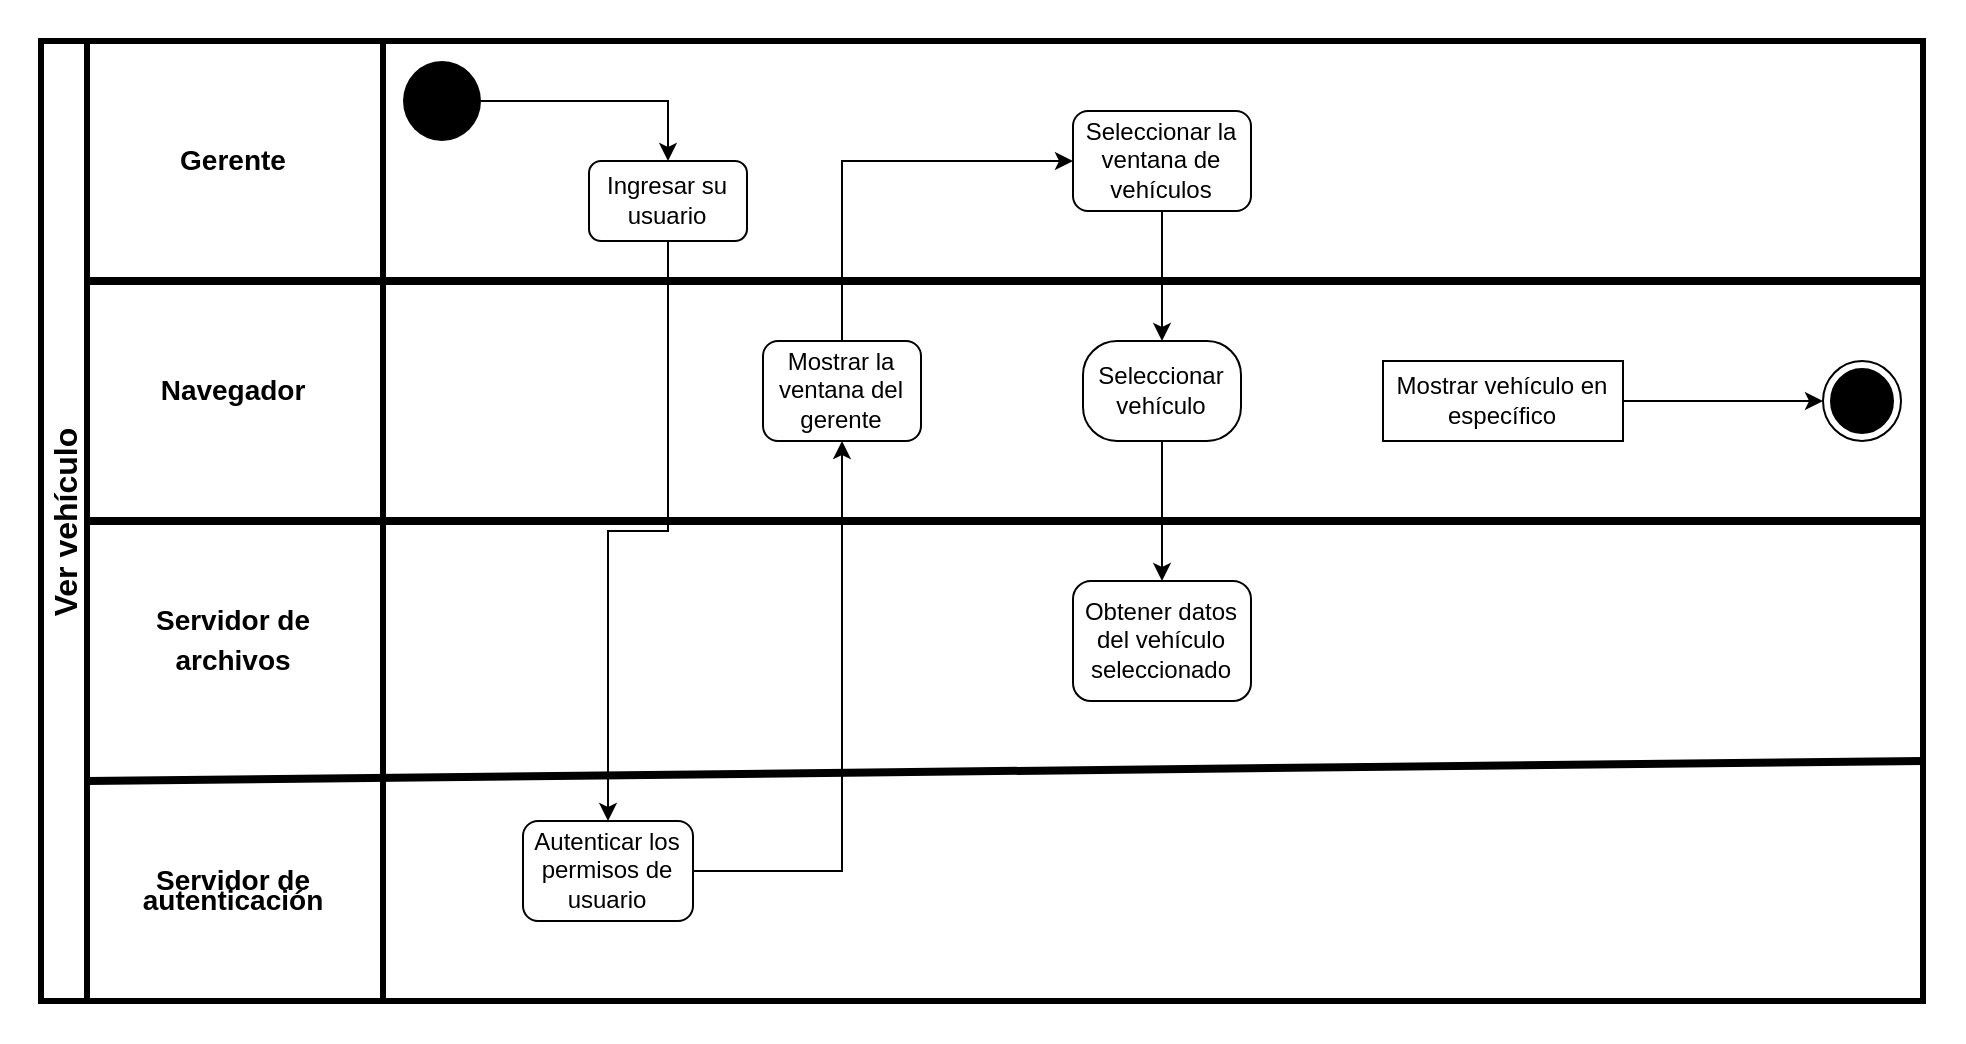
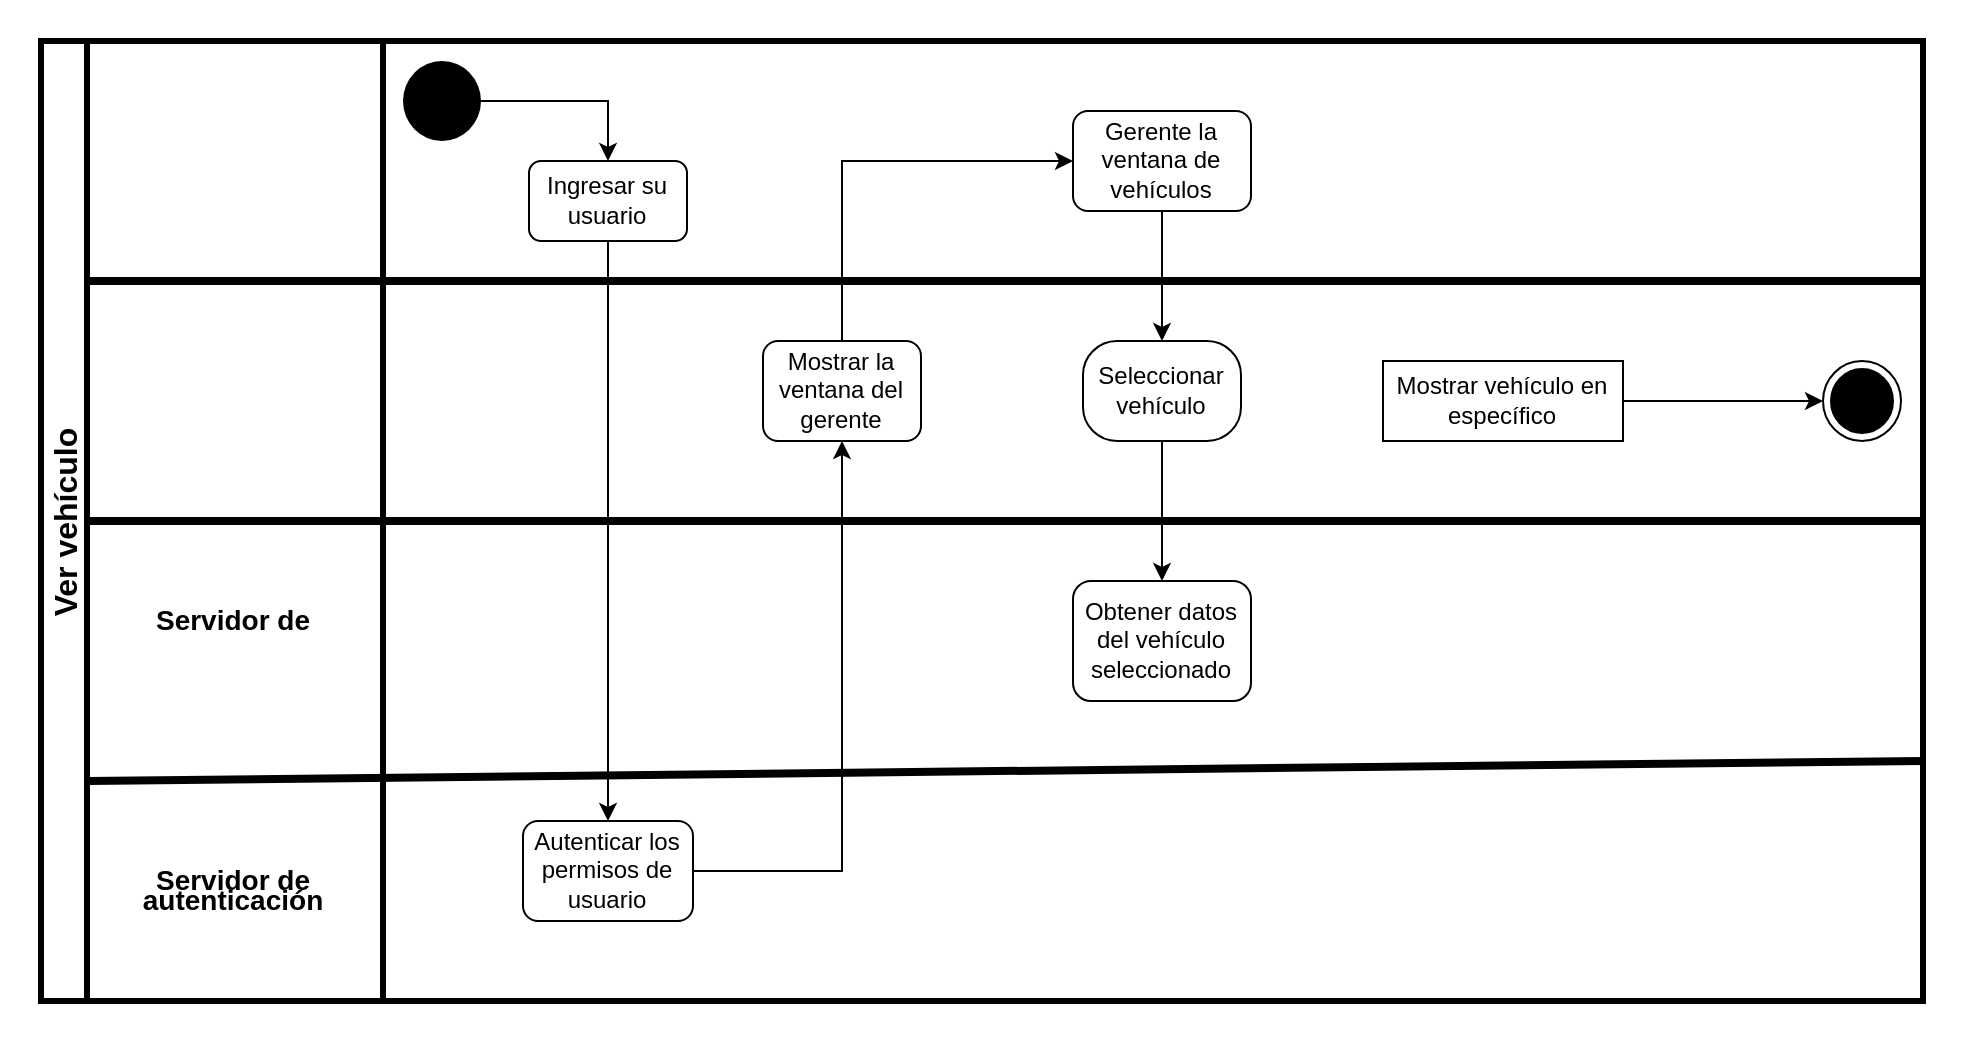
node "Gerente": removed
node "Seleccionar la ventana de vehículos": label "Seleccionar la ventana de vehículos" -> "Gerente la ventana de vehículos"
node "Ingresar su usuario": moved (668, 201) -> (608, 201)
node "Navegador": removed
node "archivos": removed
